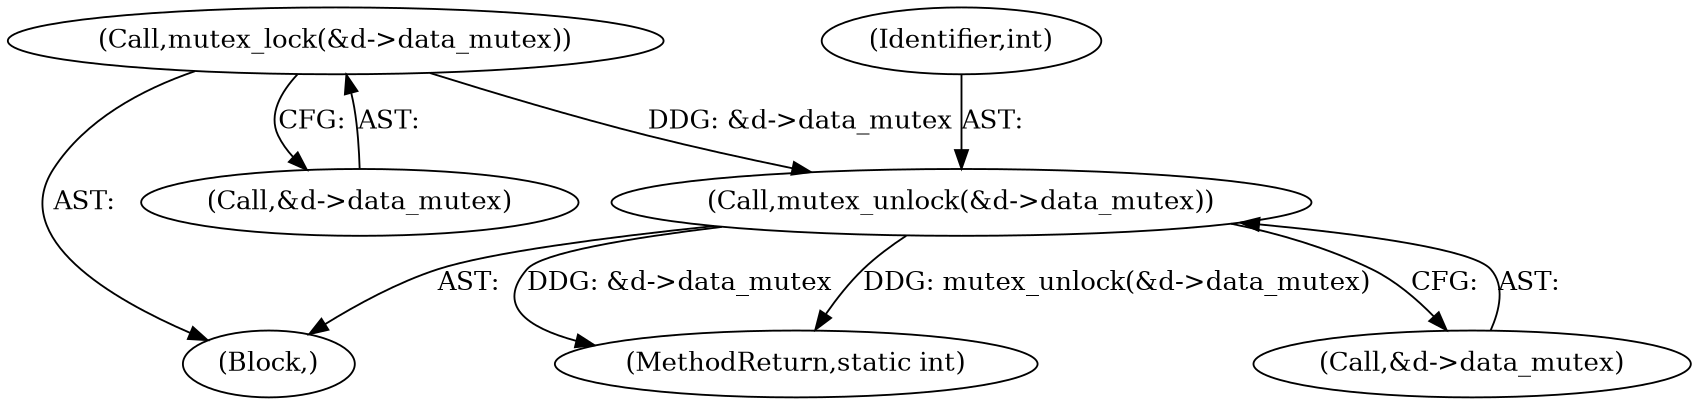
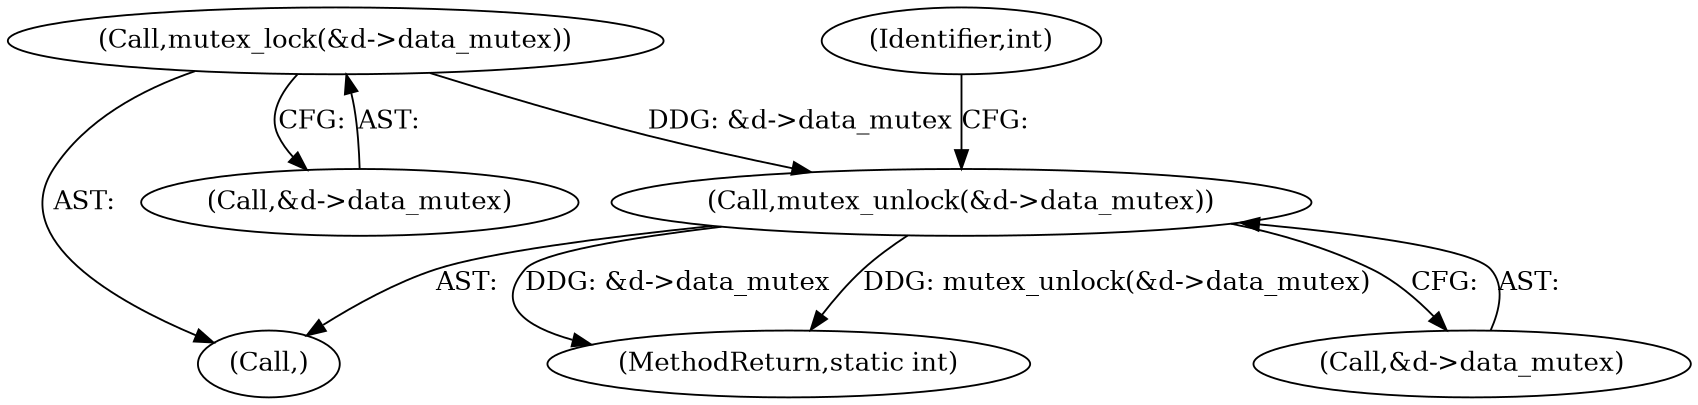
edge "(Identifier,int)" -> "(Call,mutex_unlock(&d->data_mutex))": label "AST: " -> "CFG: "
node "(Block,)": label "(Block,)" -> "(Call,)"
